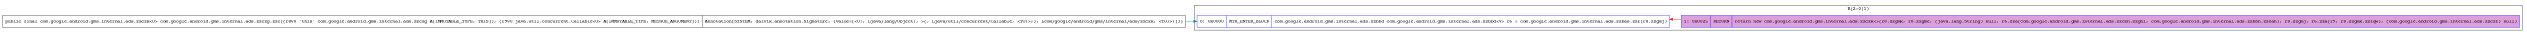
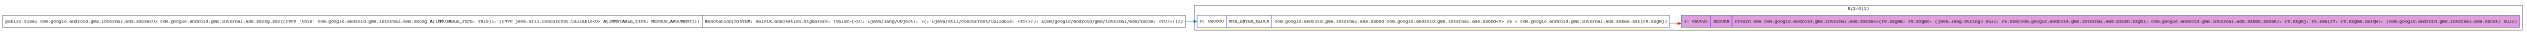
edge "1: 0x0025" -> "0: 0x0000": reversed
